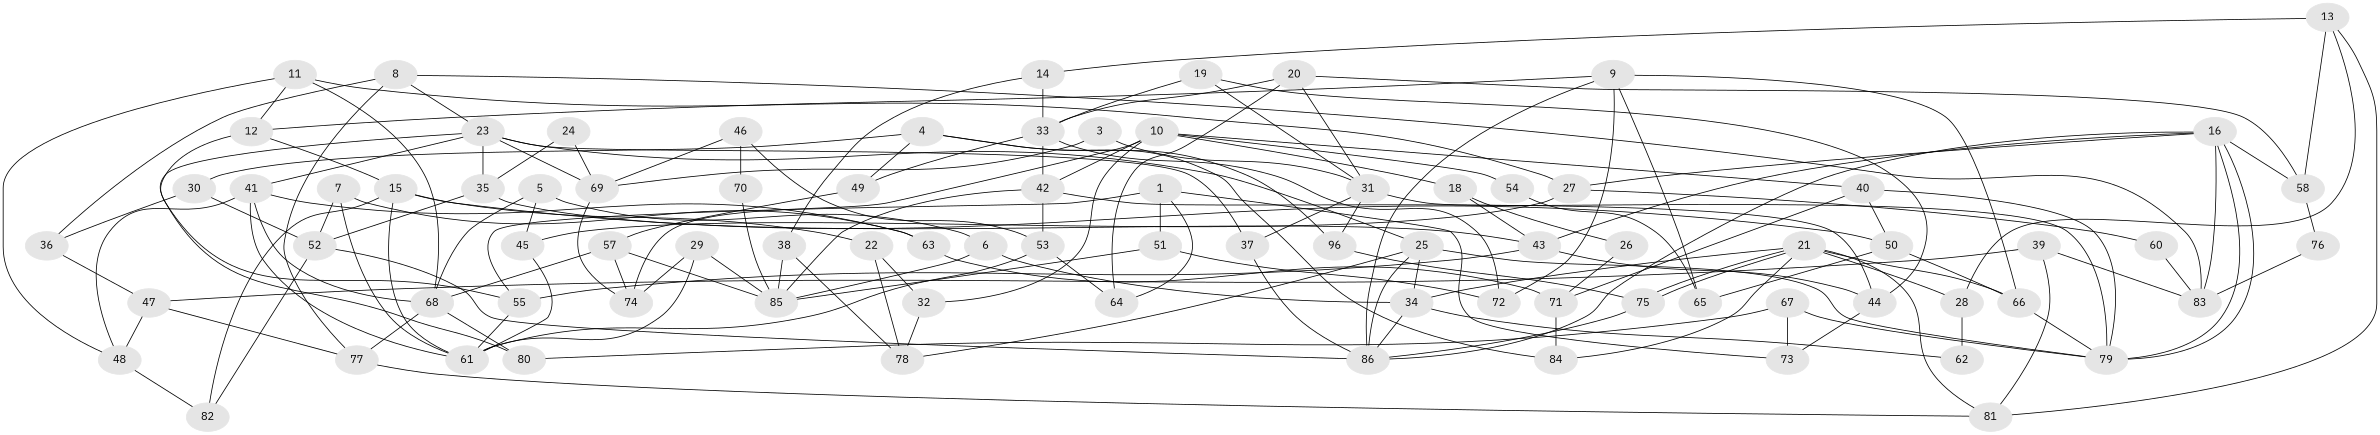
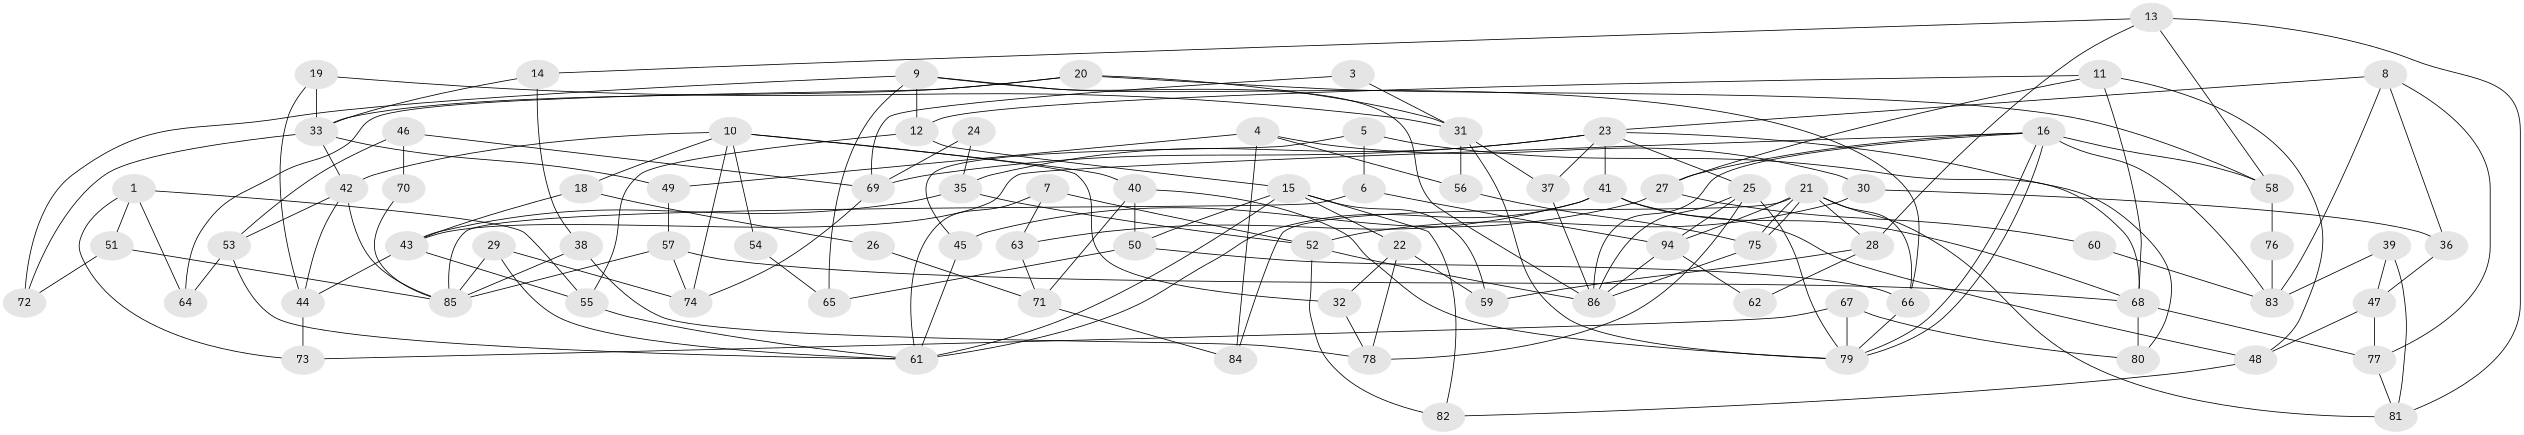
node "96": label "96" -> "56"
node "34": label "34" -> "94"
node "59": added
